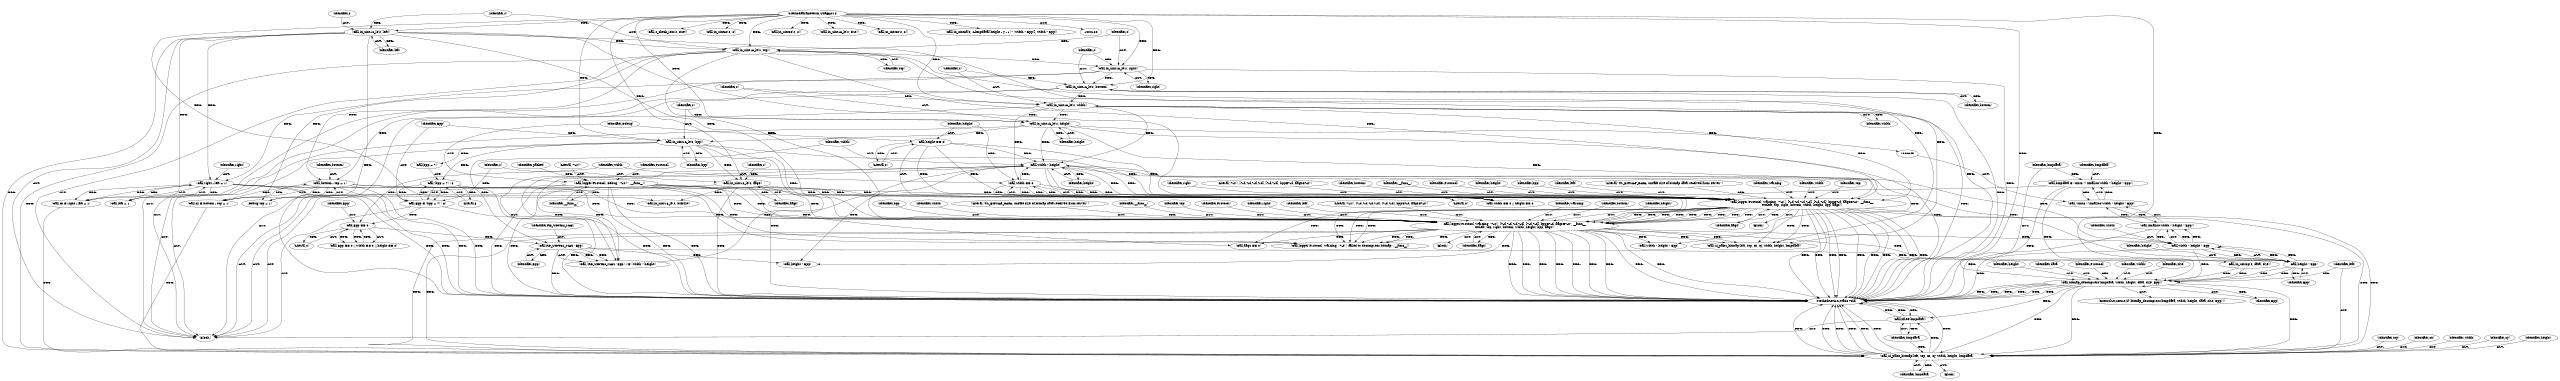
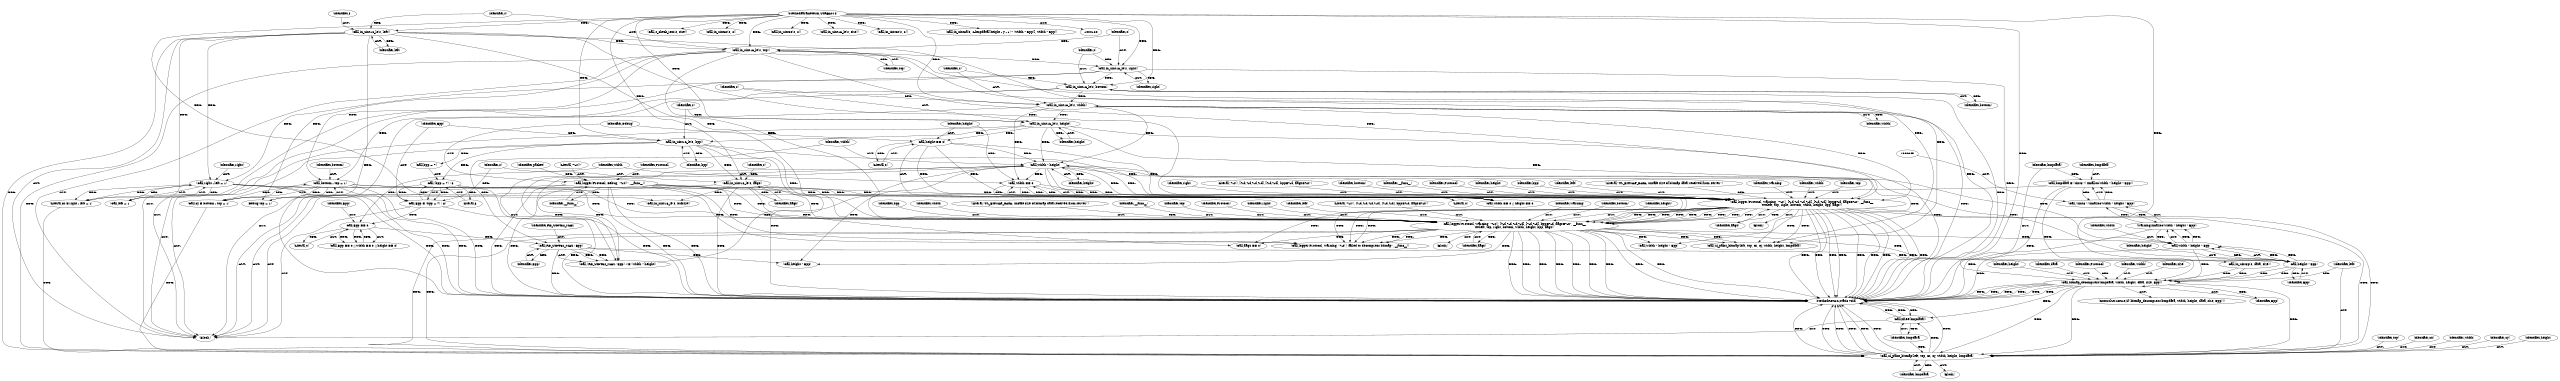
edge "(Call,in_uint16_le(s, height))" -> "1000345": now "(Call,in_uint16_le(s, height))" -> "(Call,height == 0)"
edge "(Call,width == 0)" -> "(Call,width * height)": reversed
node "(Call,cx = right - left + 1)": label "(Call,cx = right - left + 1)" -> "(Literal,cx = right - left + 1)"
node "(Call,xmalloc(width * height * Bpp))": label "(Call,xmalloc(width * height * Bpp))" -> "(Warning,xmalloc(width * height * Bpp))"
